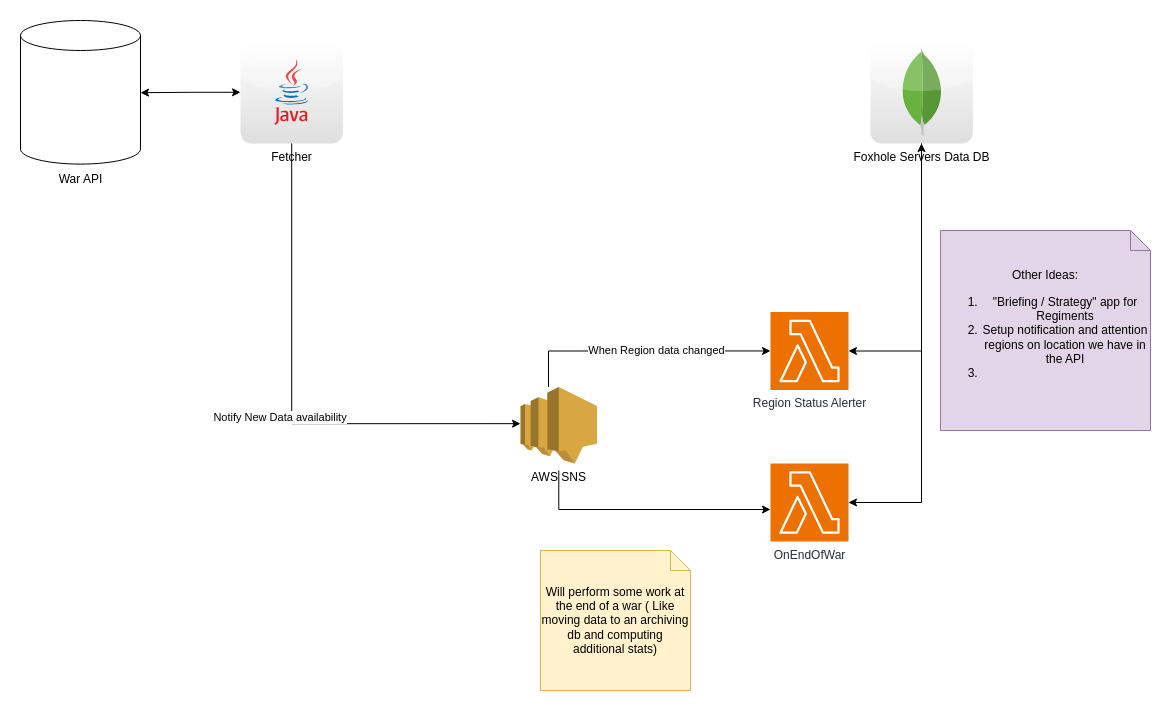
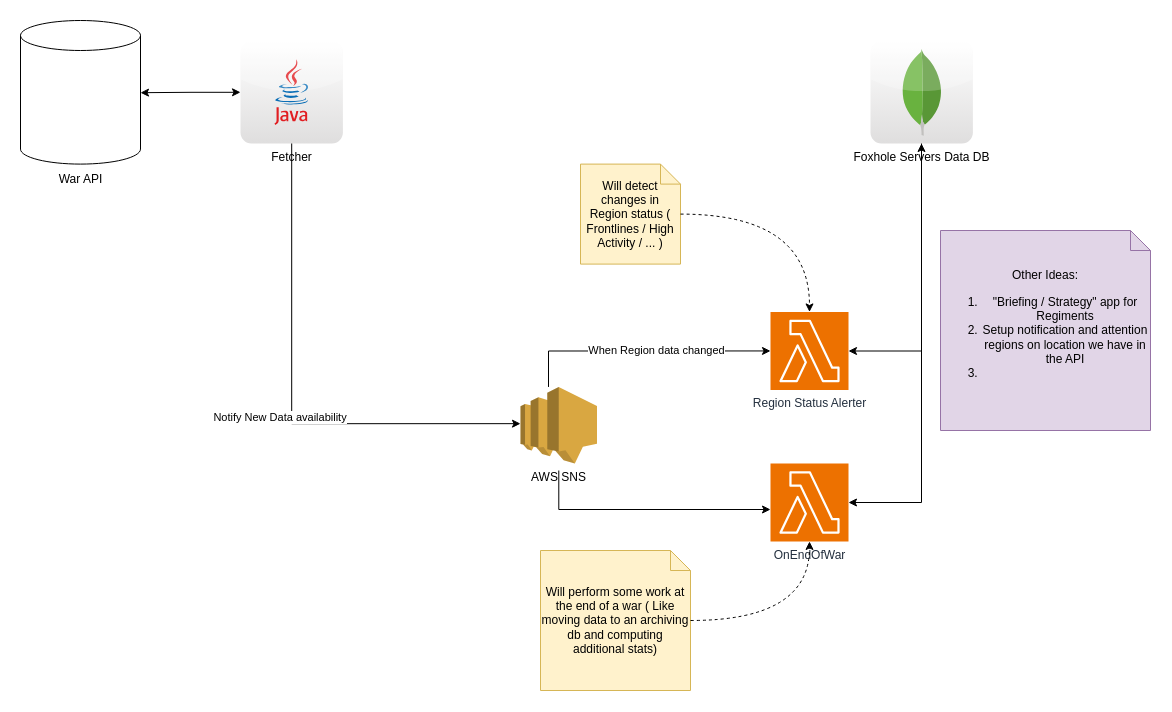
node "Will detect changes in Region status ( Frontlines / High Activity / ... )": added
edge "Will detect changes in Region status ( Frontlines / High Activity / ... )" -> "Region Status Alerter": added
edge "Will perform some work at the end of a war ( Like moving data to an archiving db and computing additional stats)" -> "OnEndOfWar": added
